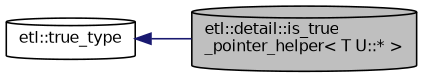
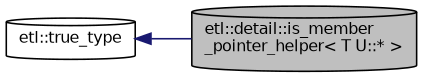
node "etl::detail::is_true _pointer_helper< T U::* >": label "etl::detail::is_true _pointer_helper< T U::* >" -> "etl::detail::is_member _pointer_helper< T U::* >"
